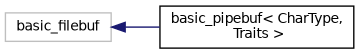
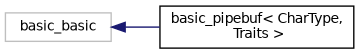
node "basic_filebuf": label "basic_filebuf" -> "basic_basic"
